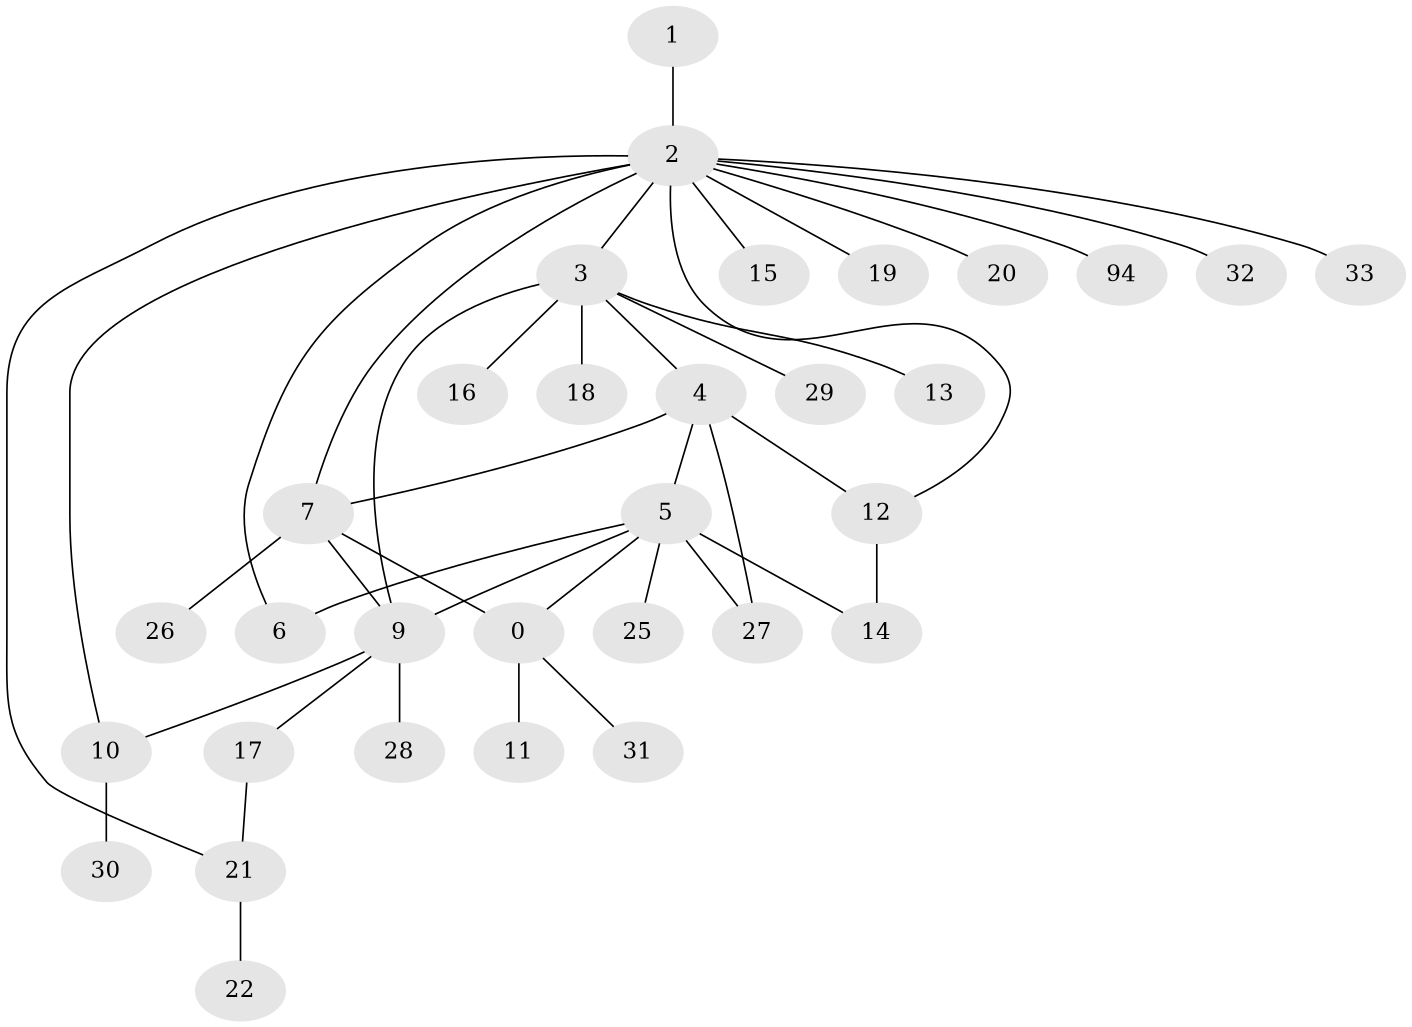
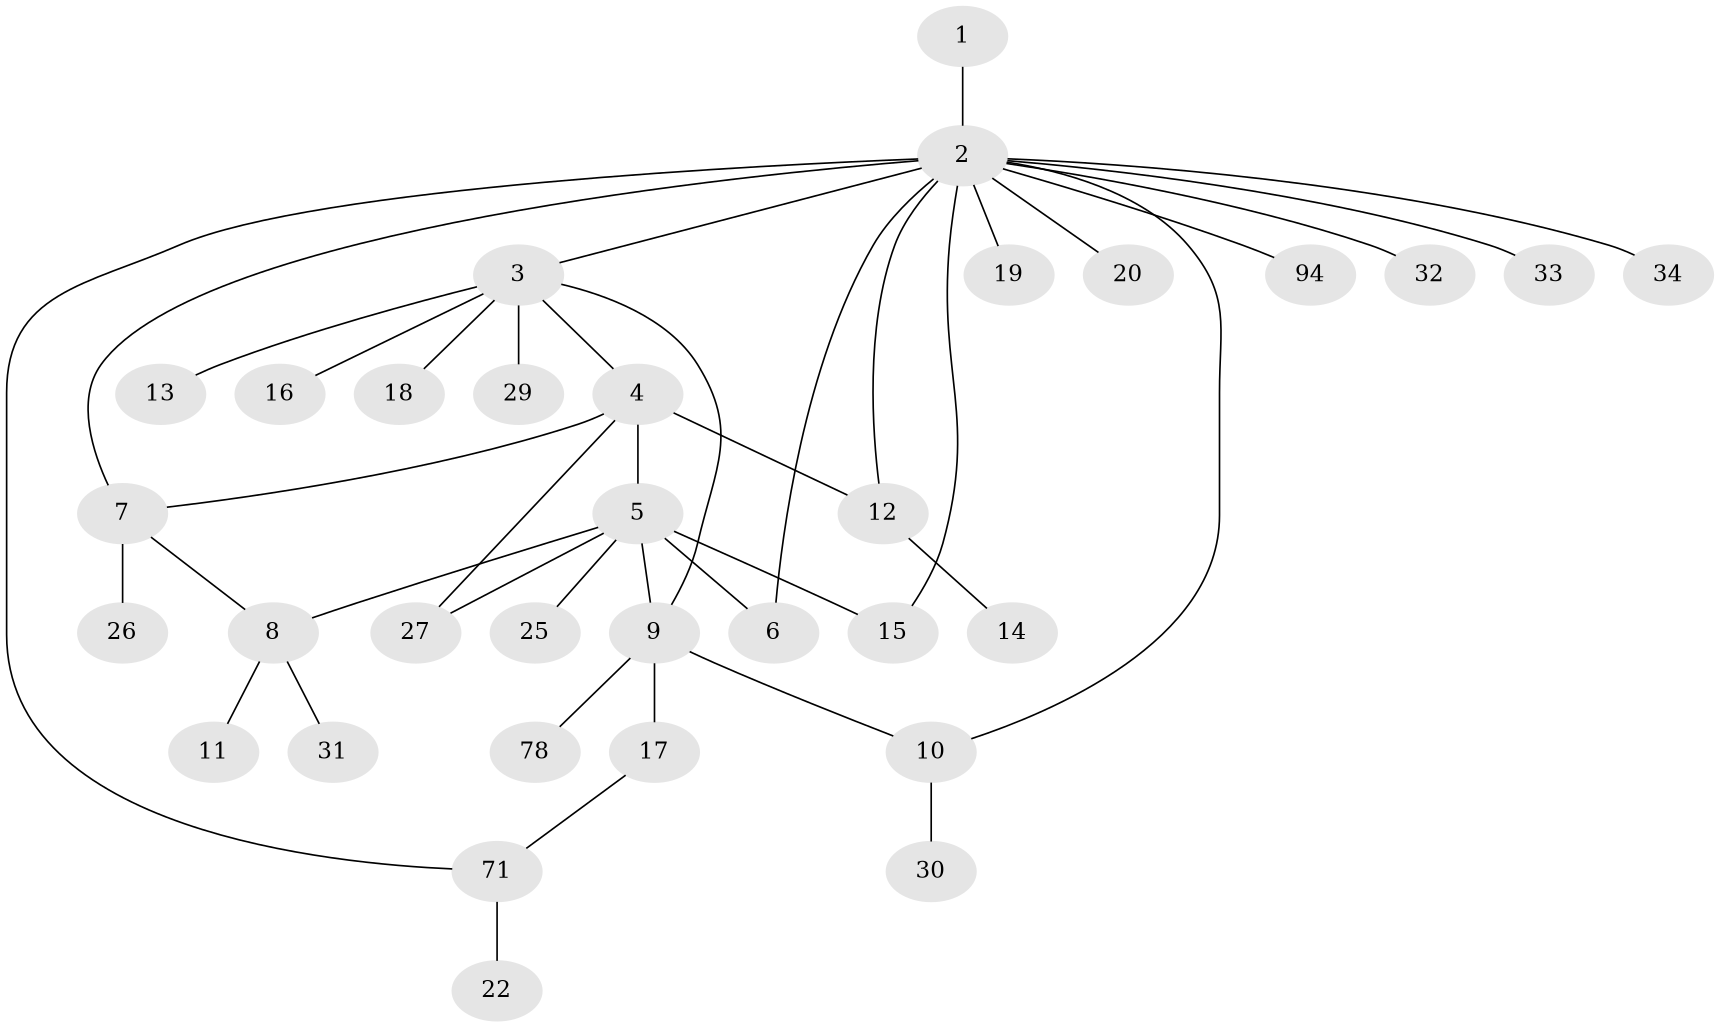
node "34": added
edge "7" -- "9": removed
edge "5" -- "14": now "5" -- "15"
node "0": label "0" -> "8"
node "28": label "28" -> "78"
node "21": label "21" -> "71"
